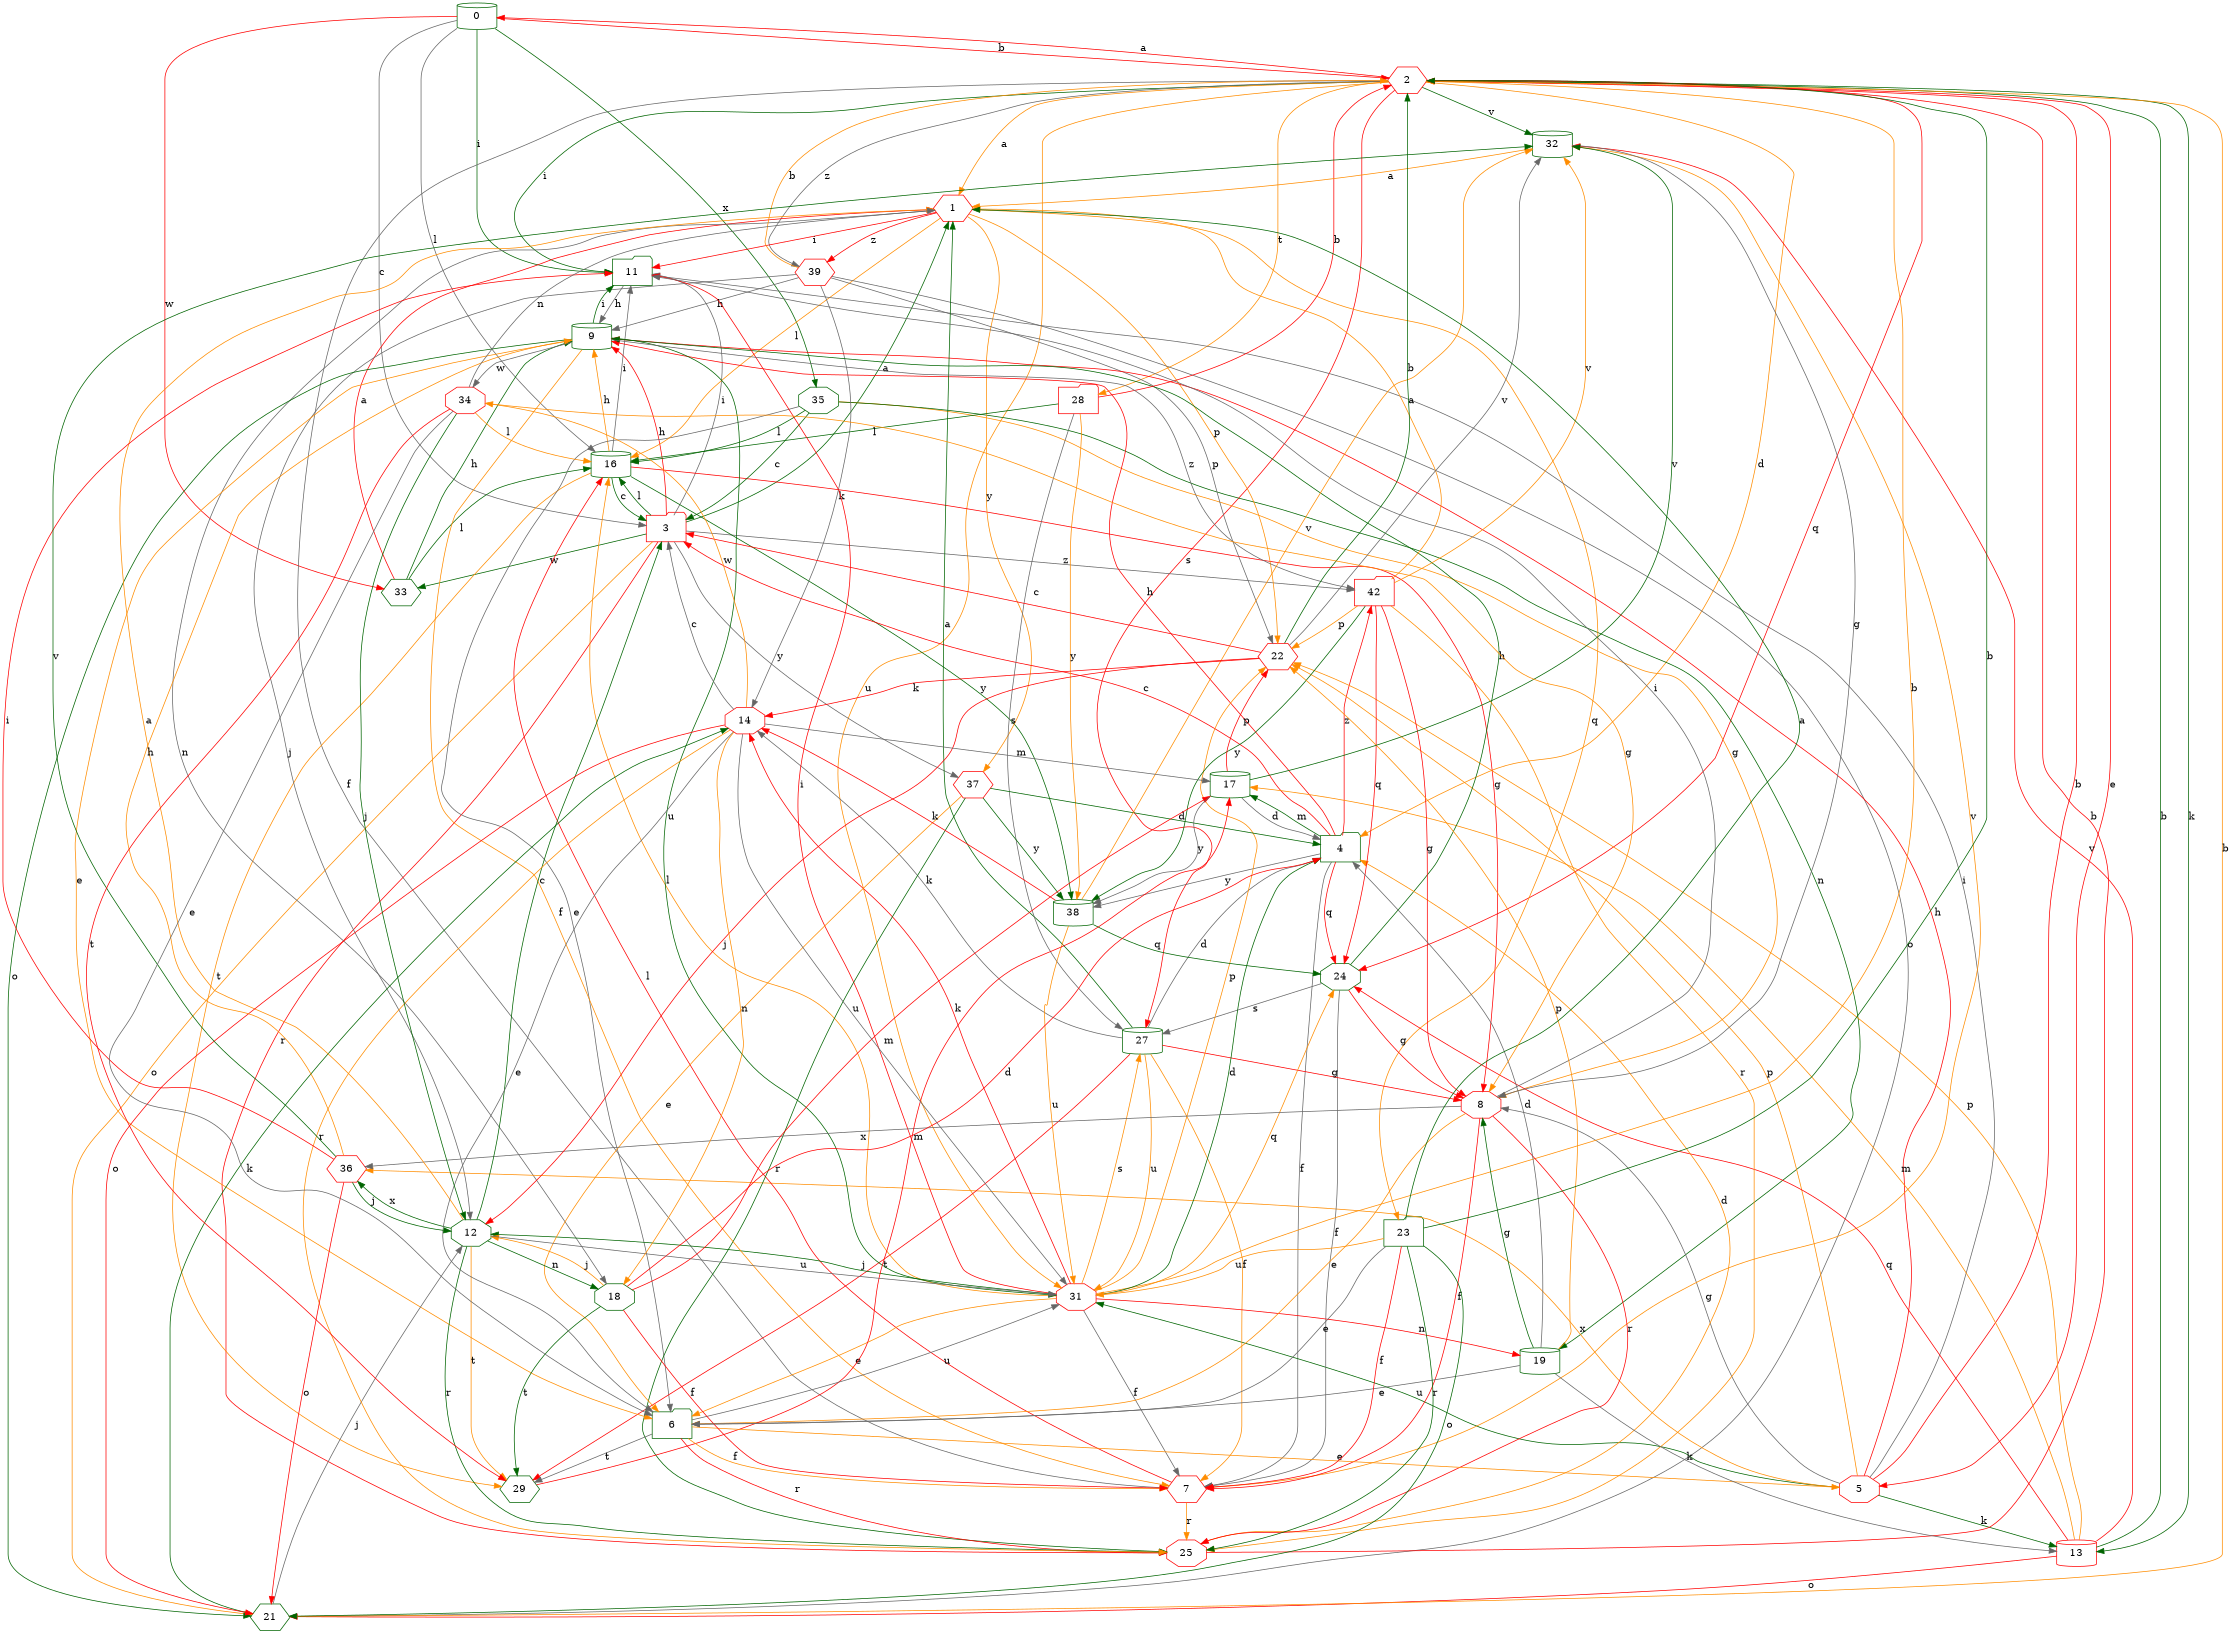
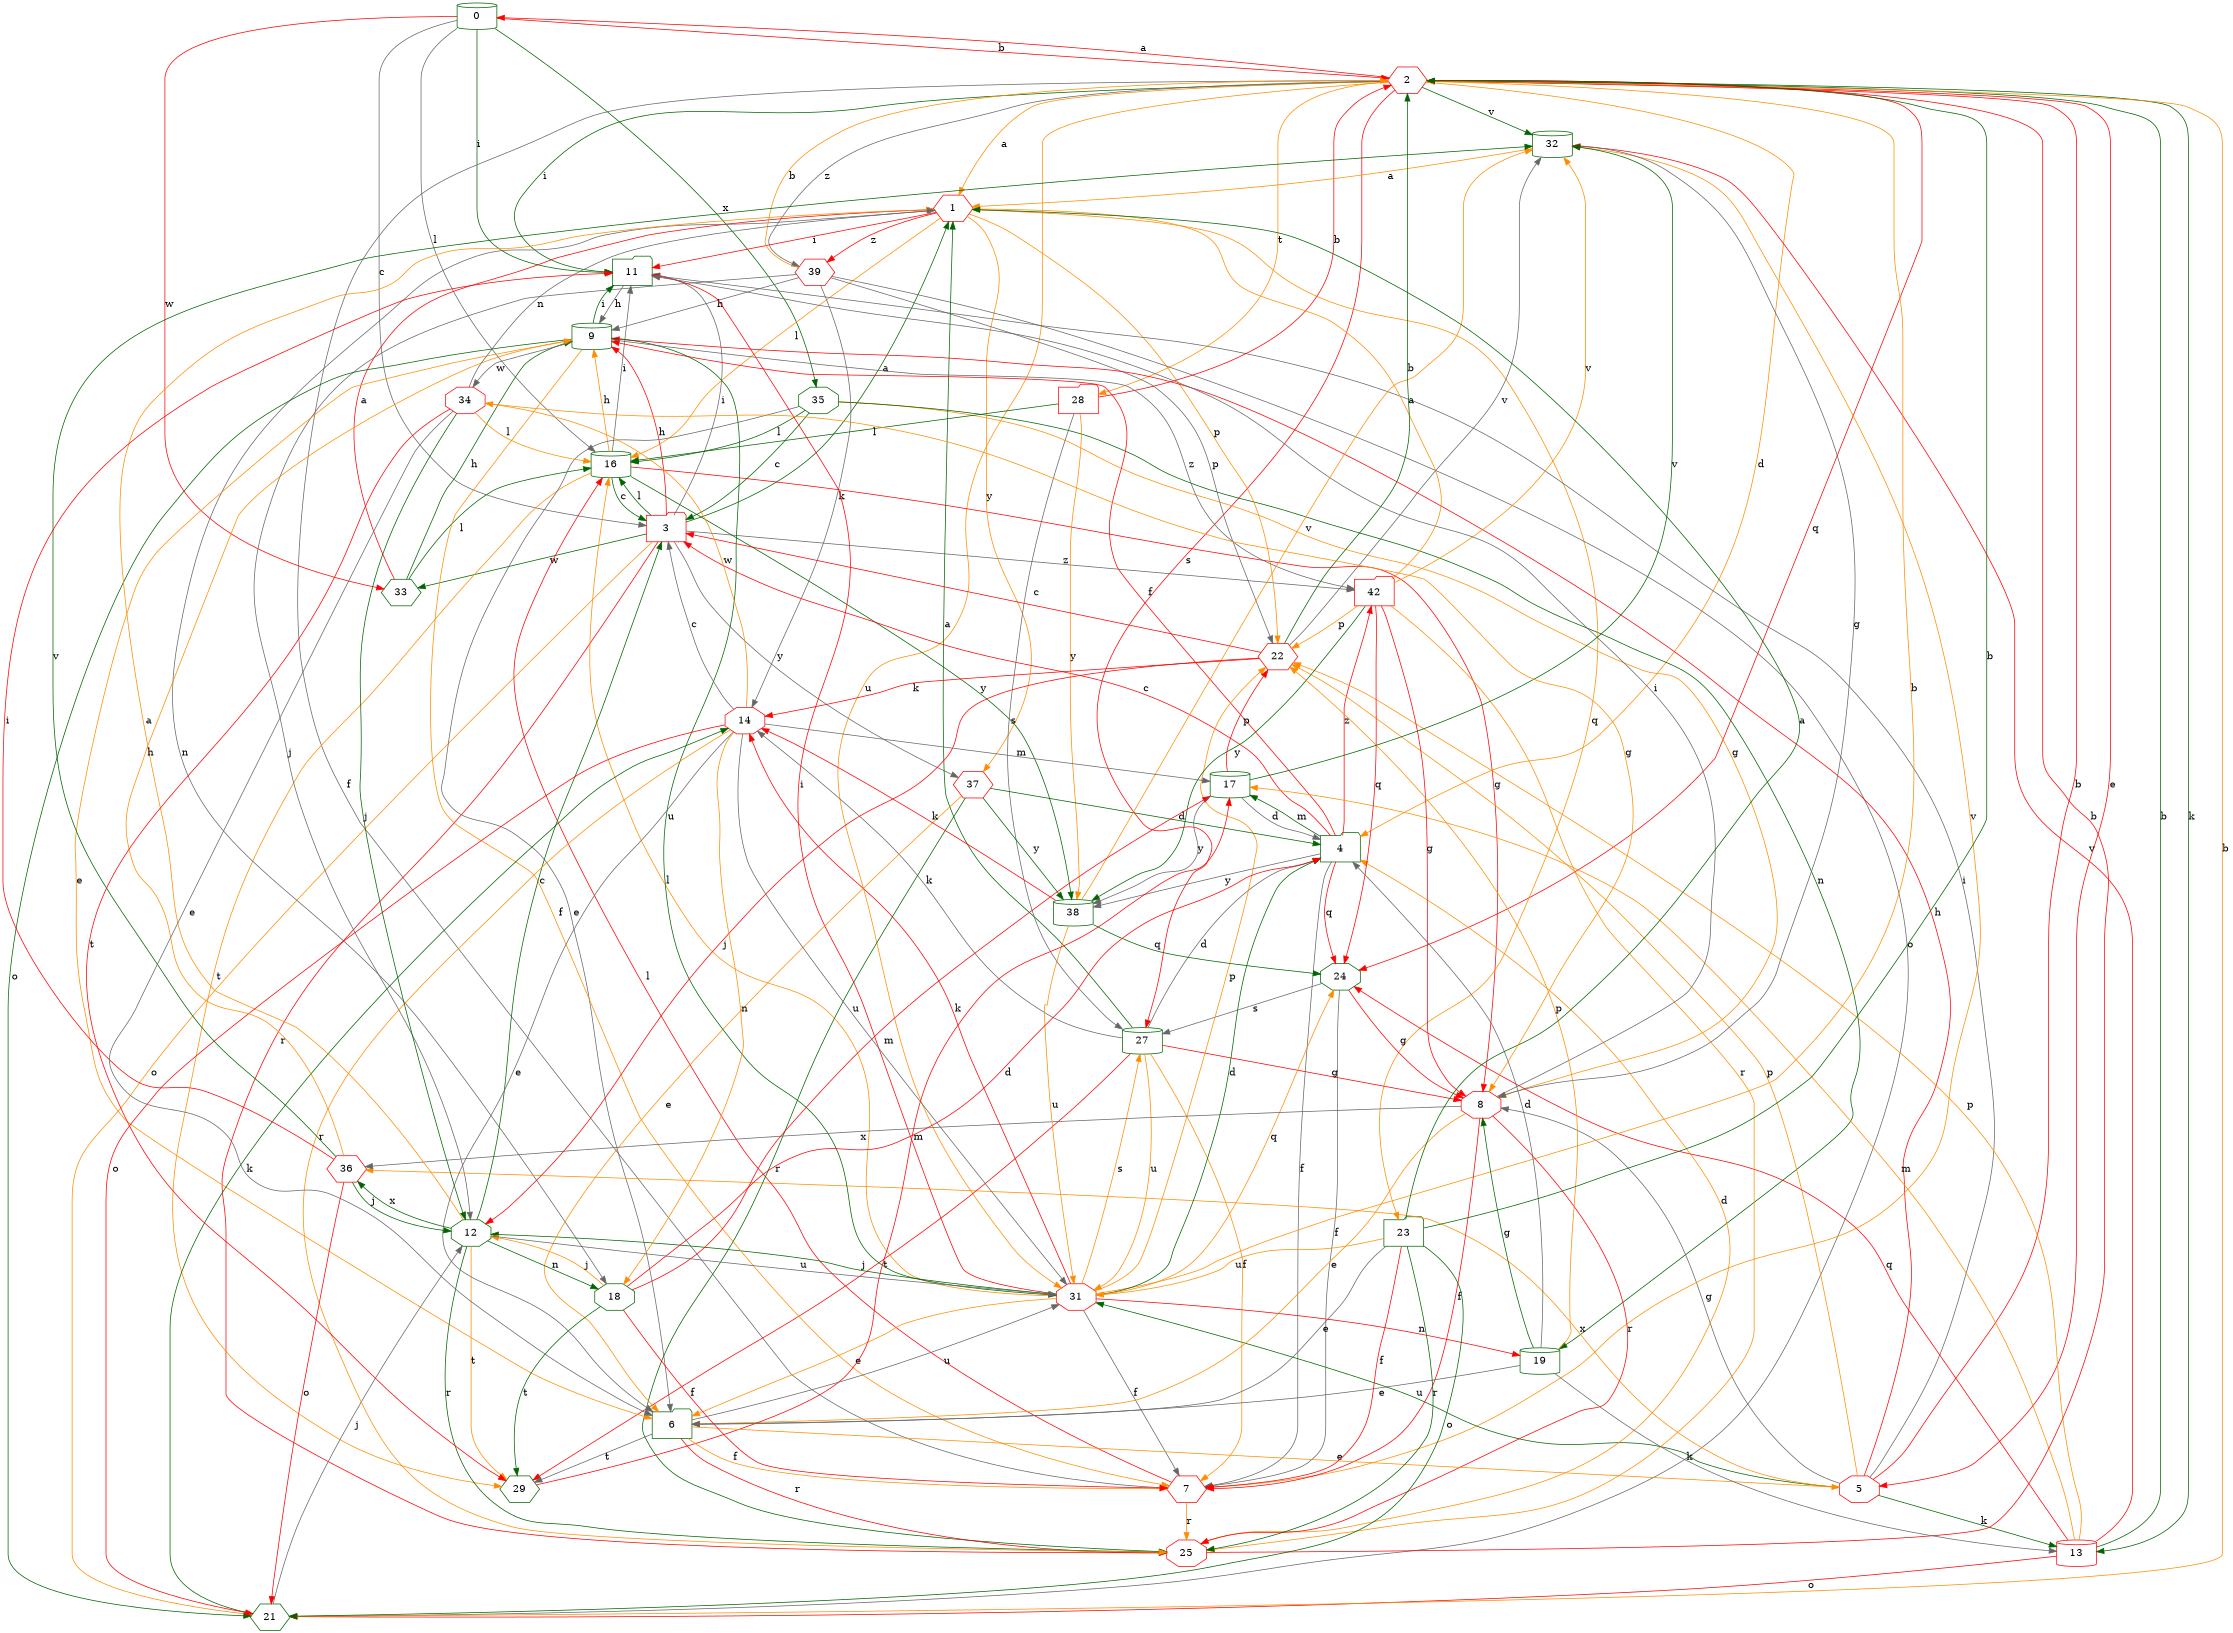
edge "24" -> "9": removed, label "h"
edge "4" -> "9": label "h" -> "f"
